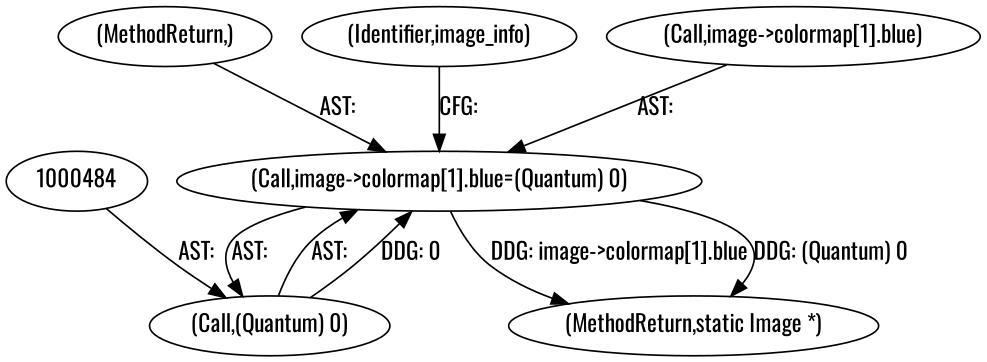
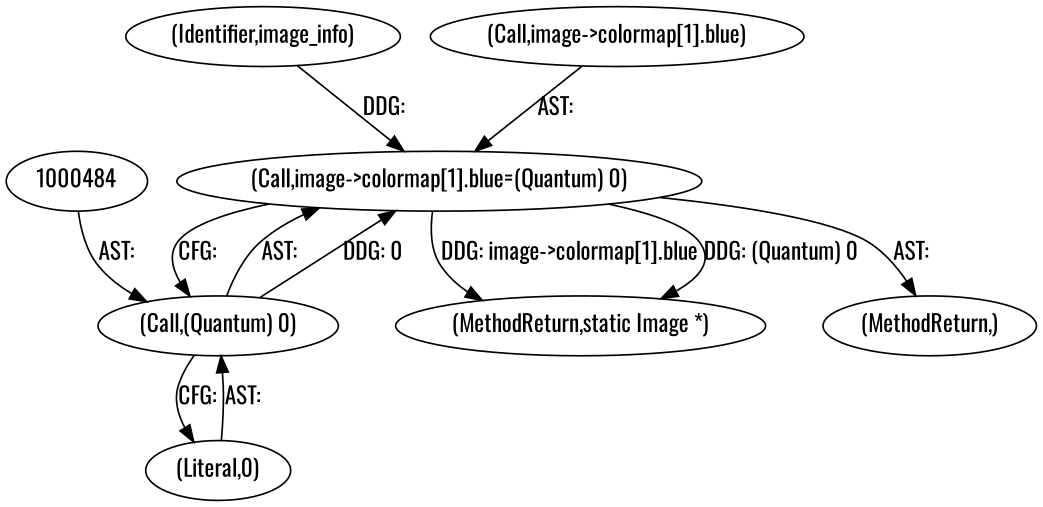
edge "(MethodReturn,)" -> "(Call,image->colormap[1].blue=(Quantum) 0)": reversed
edge "(Identifier,image_info)" -> "(Call,image->colormap[1].blue=(Quantum) 0)": label "CFG: " -> "DDG: "
edge "(Call,image->colormap[1].blue=(Quantum) 0)" -> "(Call,(Quantum) 0)": label "AST: " -> "CFG: "
node "(Literal,0)": added
